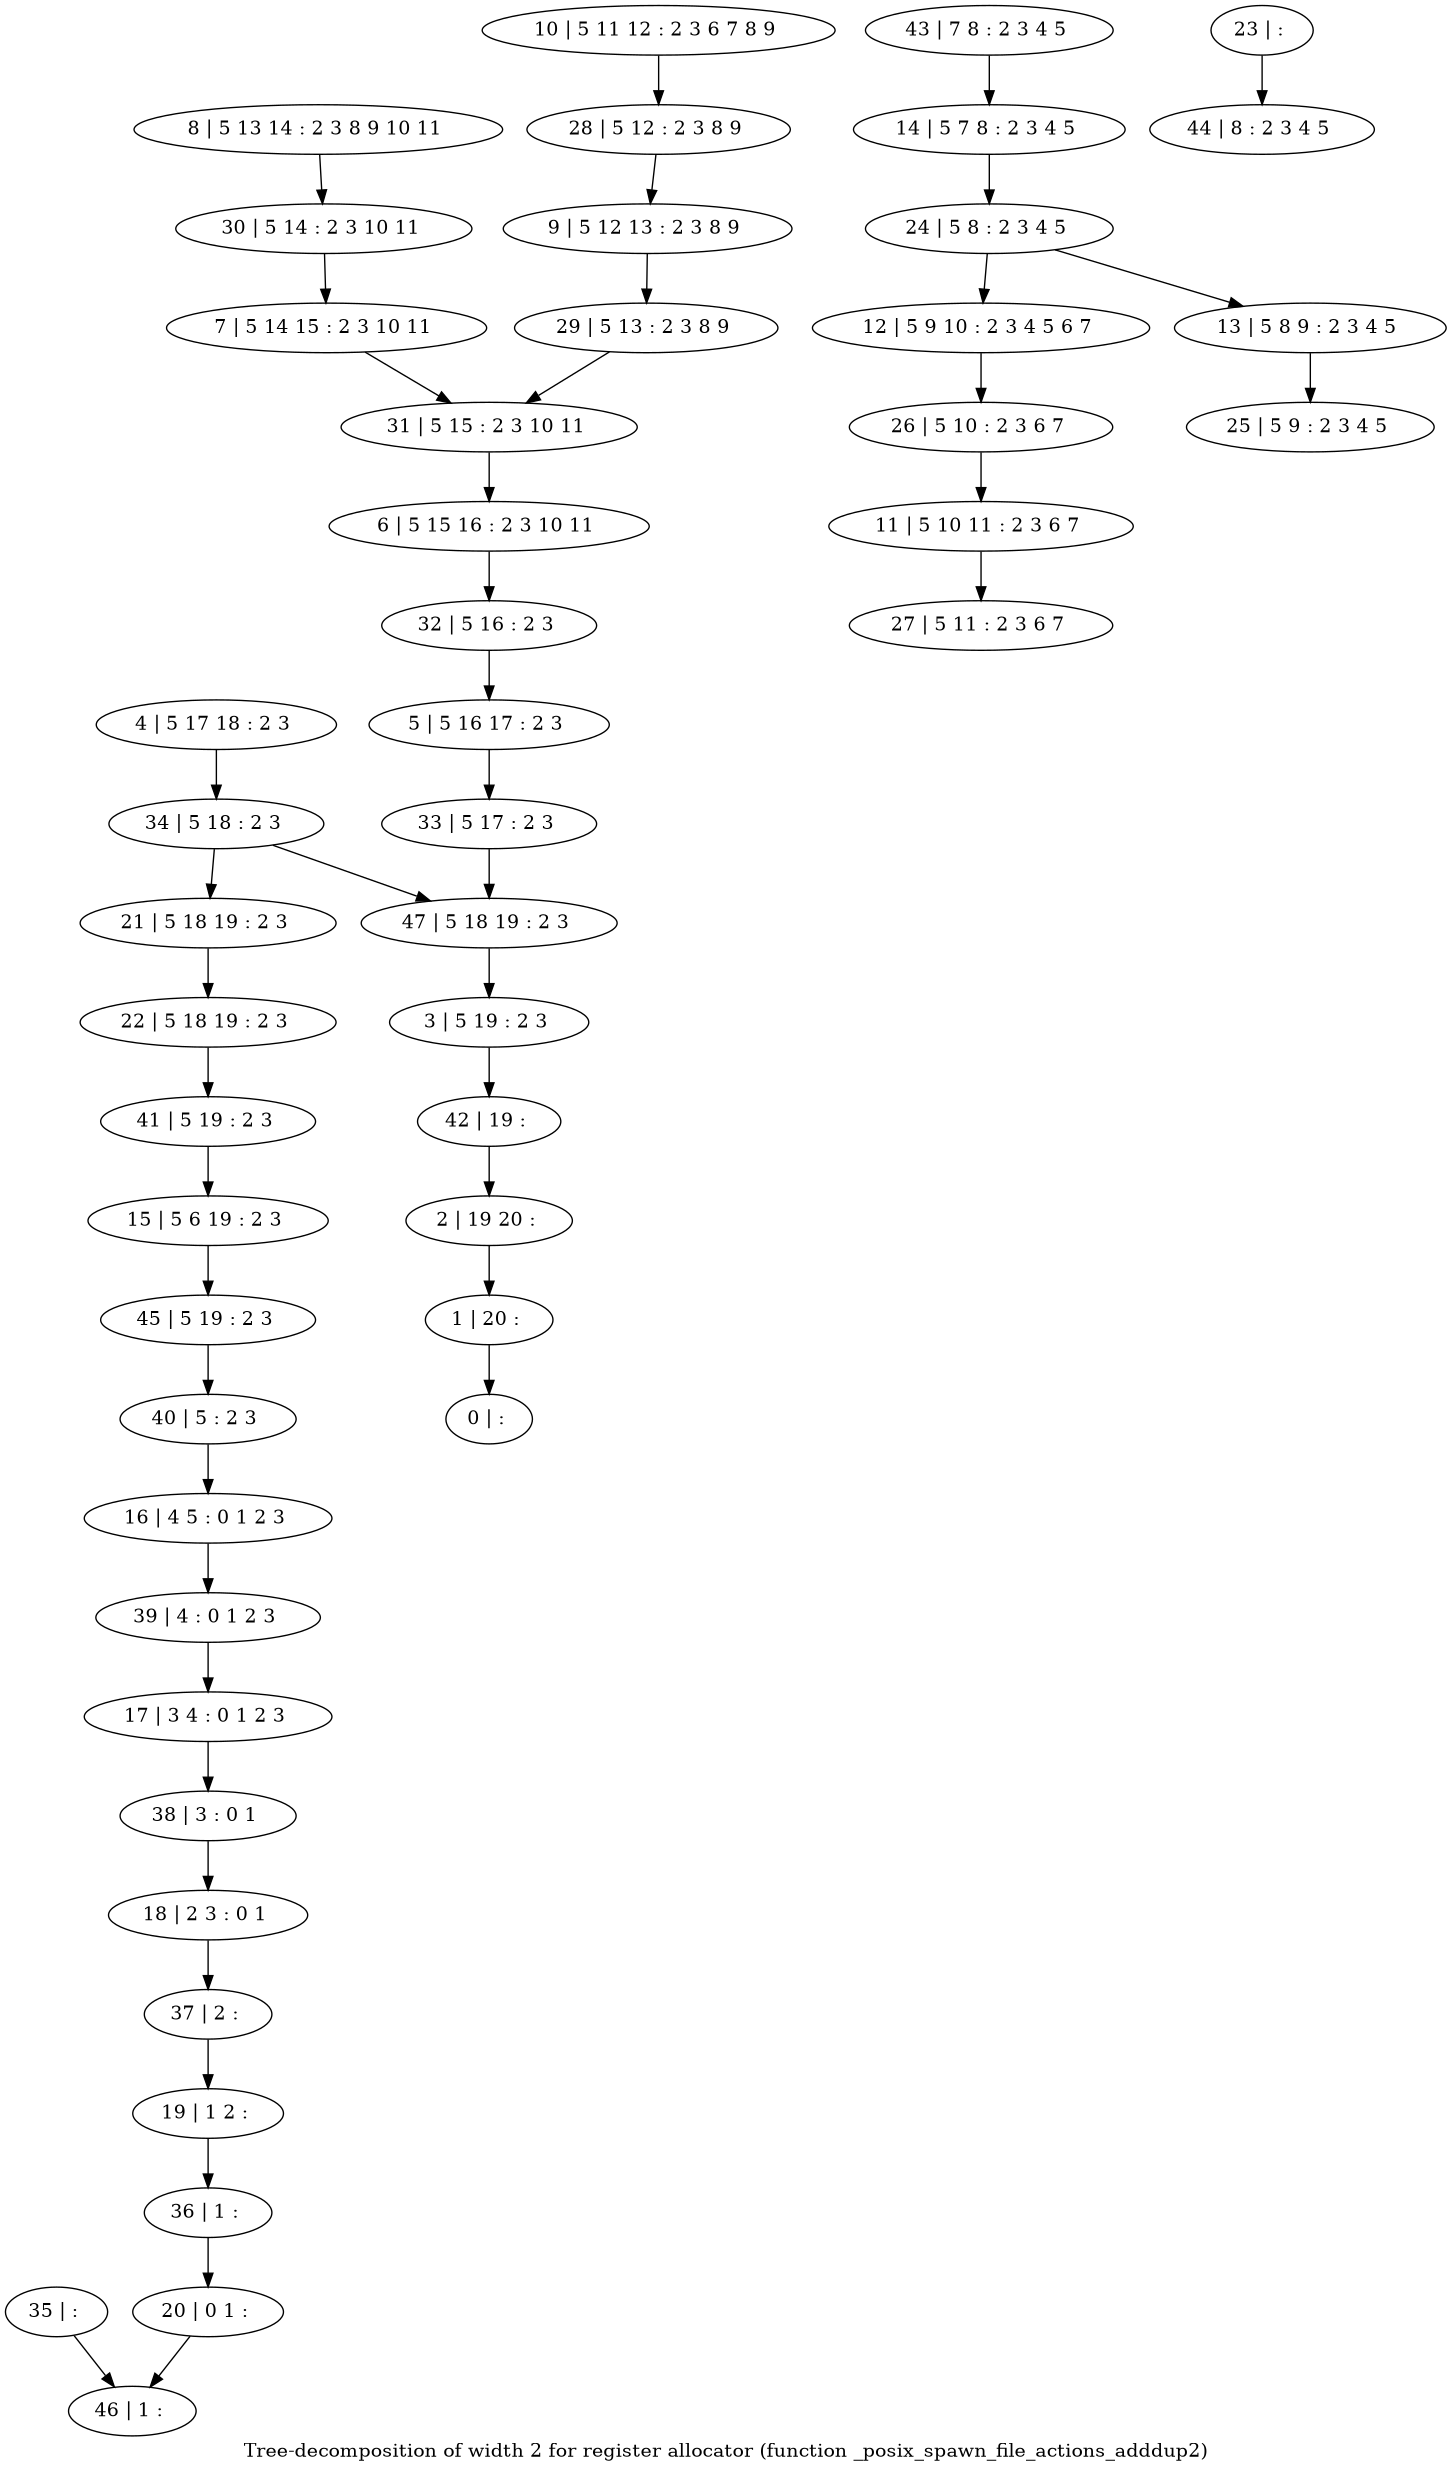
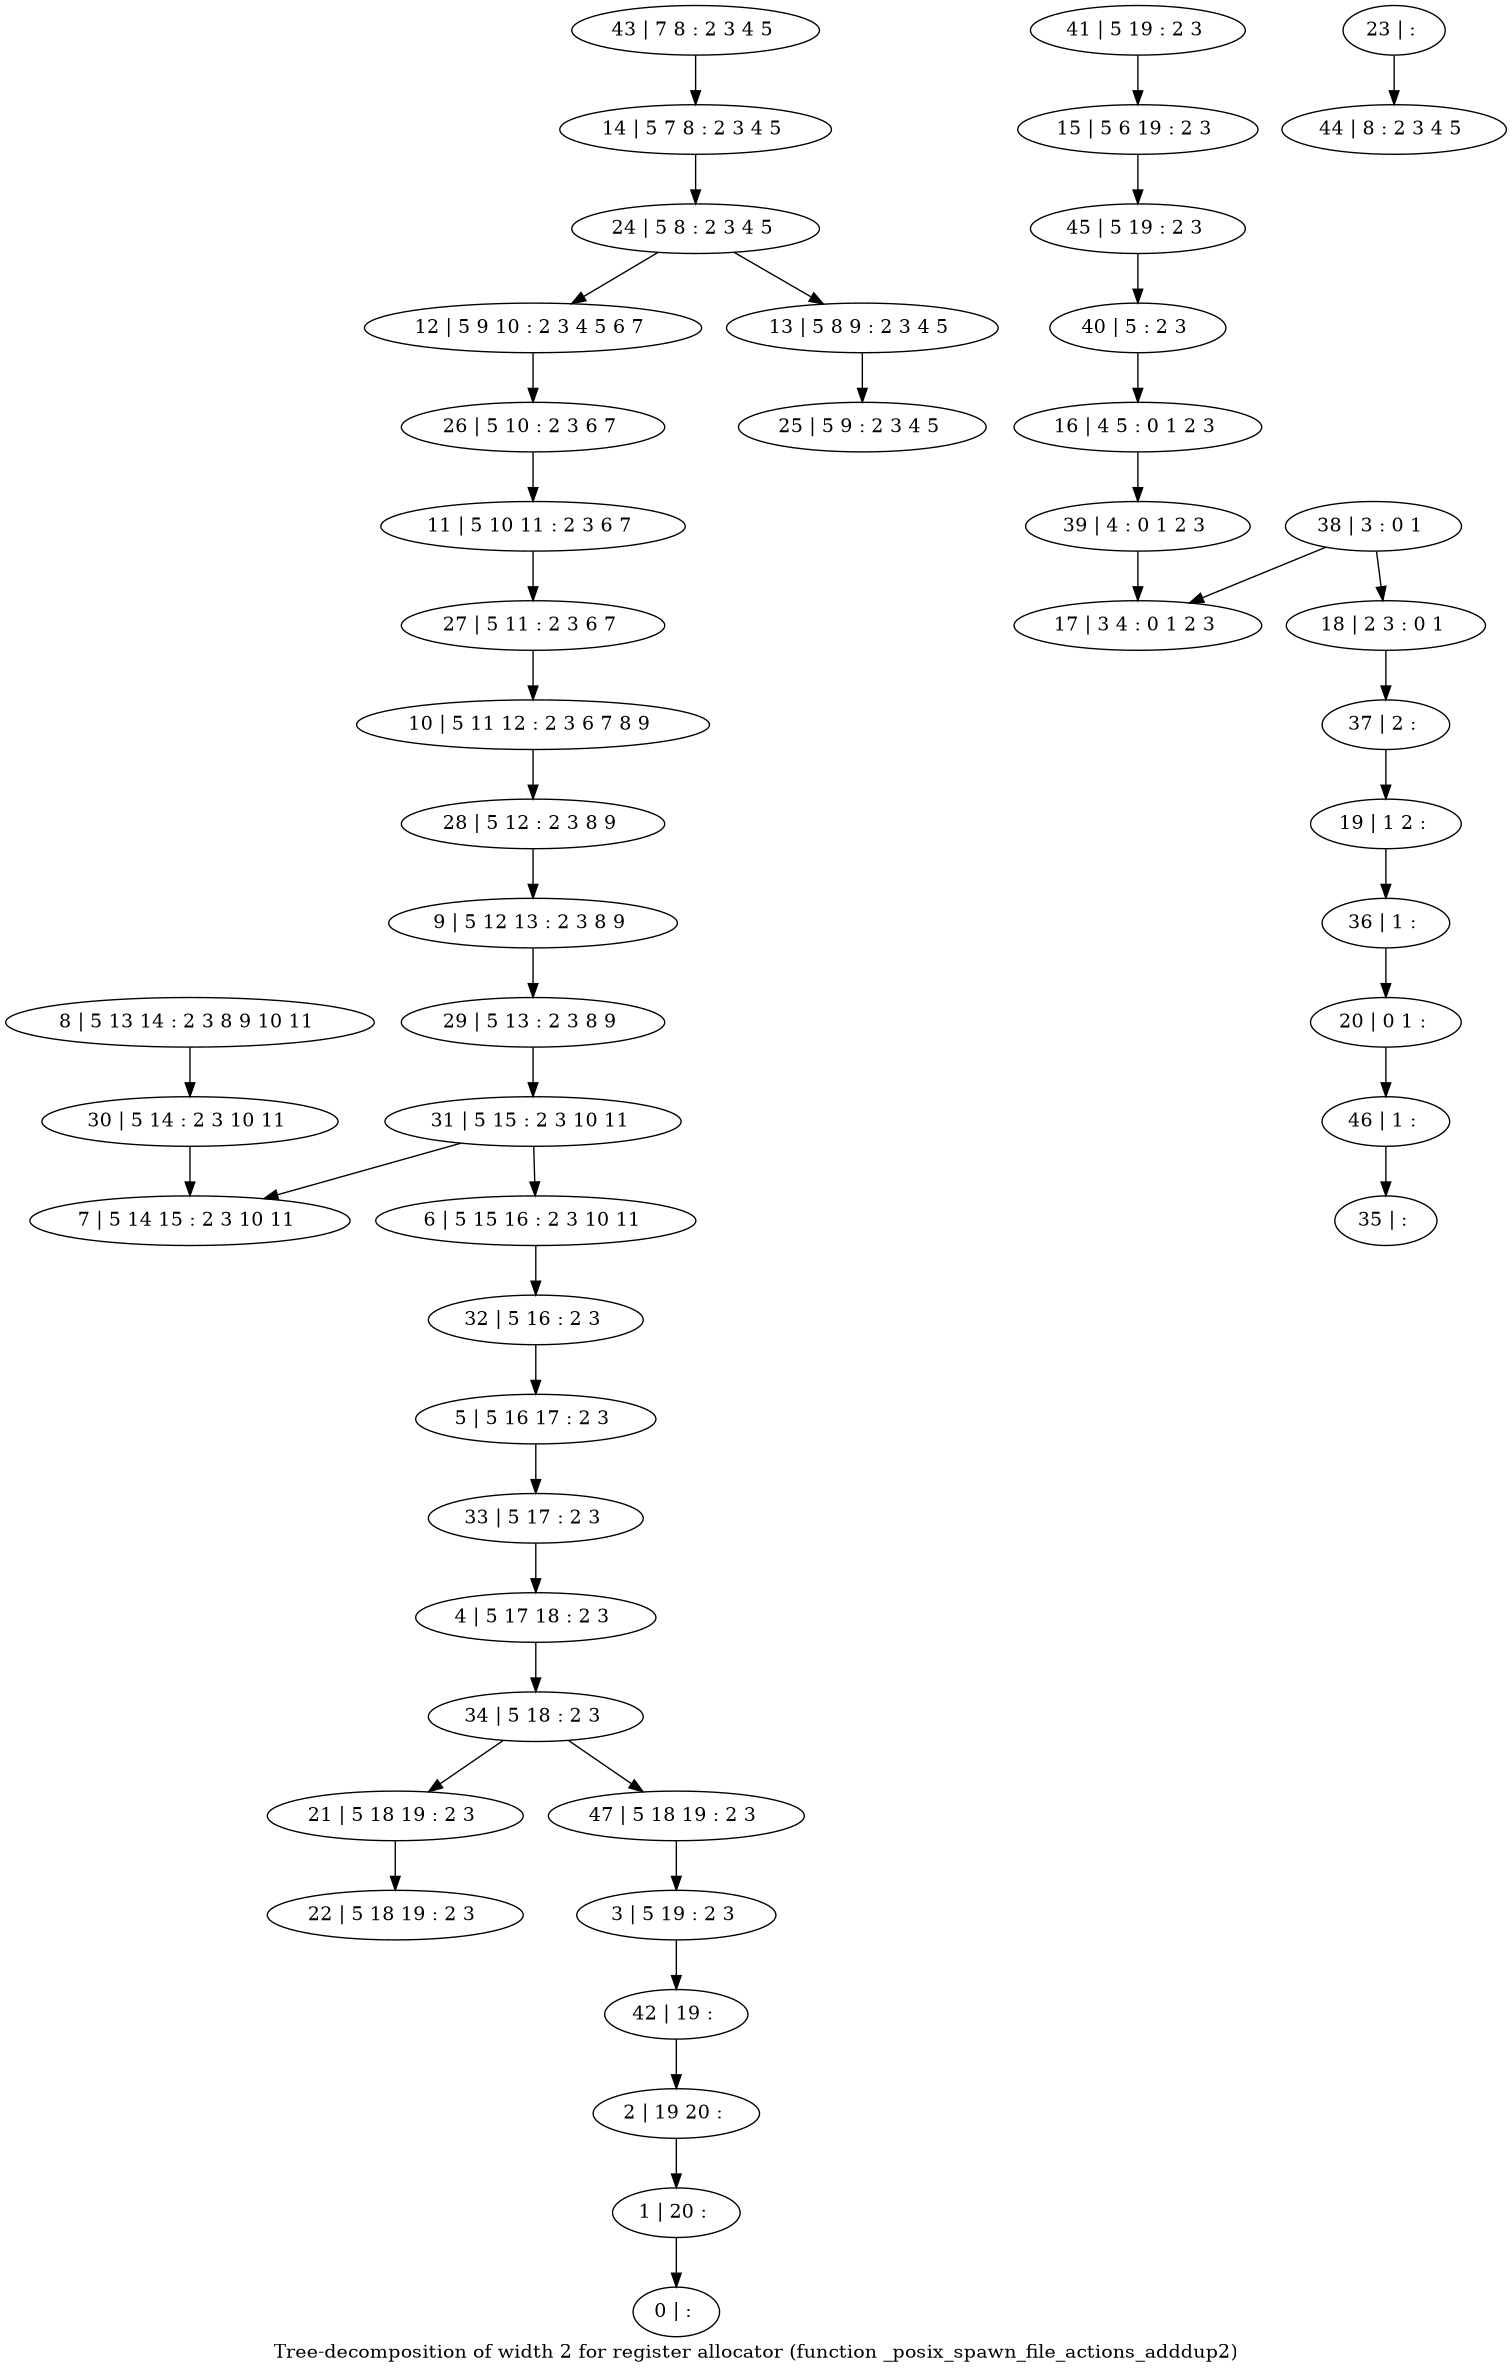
edge "7 | 5 14 15 : 2 3 10 11" -> "31 | 5 15 : 2 3 10 11": reversed
edge "27 | 5 11 : 2 3 6 7" -> "10 | 5 11 12 : 2 3 6 7 8 9": added
edge "33 | 5 17 : 2 3" -> "47 | 5 18 19 : 2 3": now "33 | 5 17 : 2 3" -> "4 | 5 17 18 : 2 3"
edge "22 | 5 18 19 : 2 3" -> "41 | 5 19 : 2 3": removed
edge "17 | 3 4 : 0 1 2 3" -> "38 | 3 : 0 1": reversed
edge "35 | :" -> "46 | 1 :": reversed
